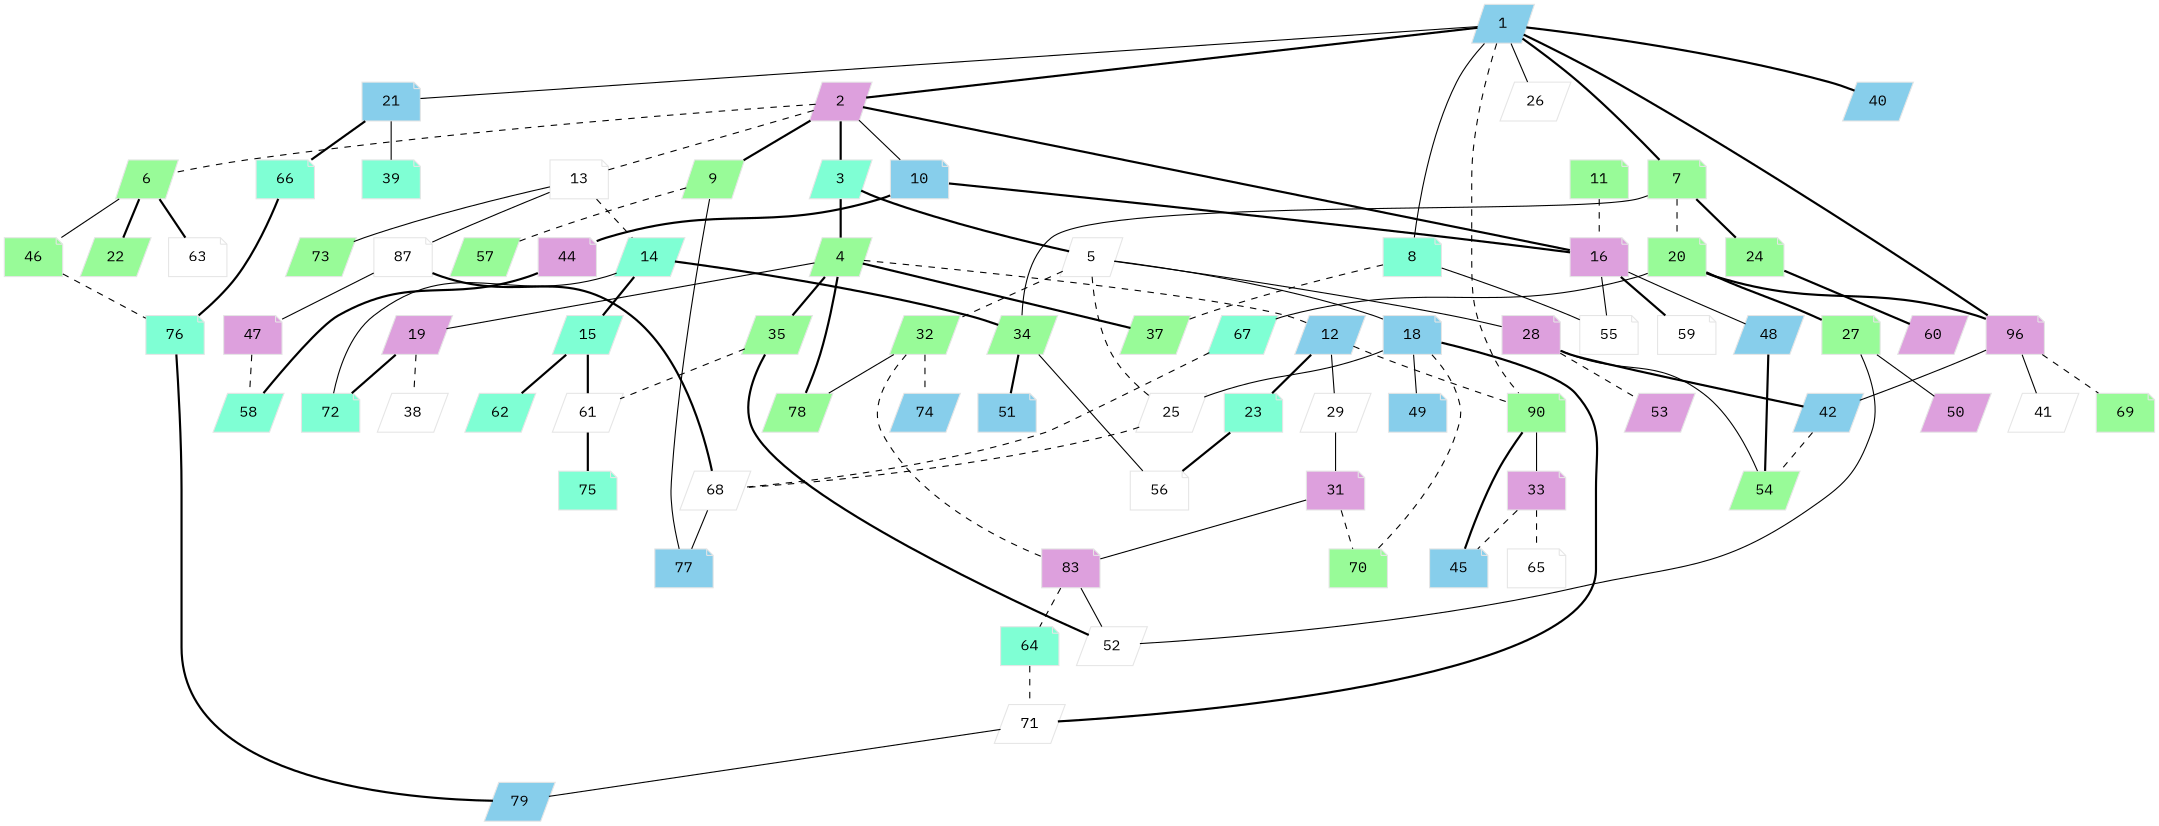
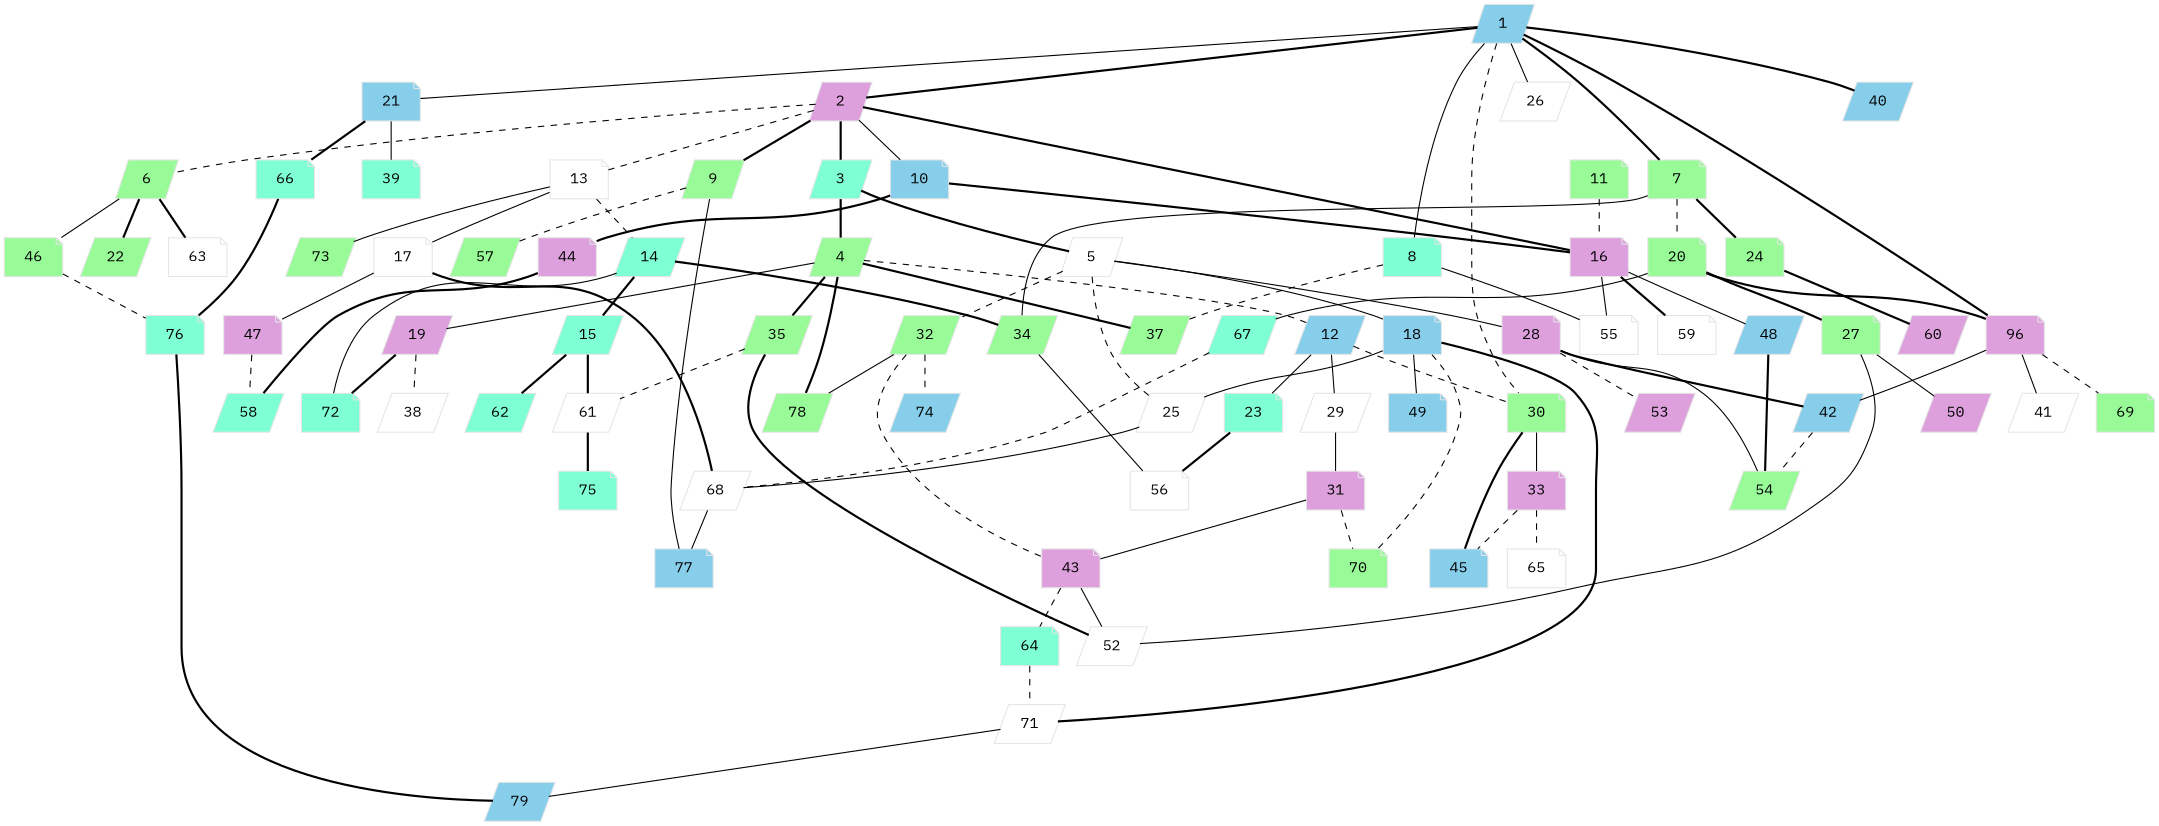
node "87": label "87" -> "17"
edge "12" -- "23": style bold -> solid
node "51": removed
node "90": label "90" -> "30"
edge "25" -- "68": style dashed -> solid
node "83": label "83" -> "43"
